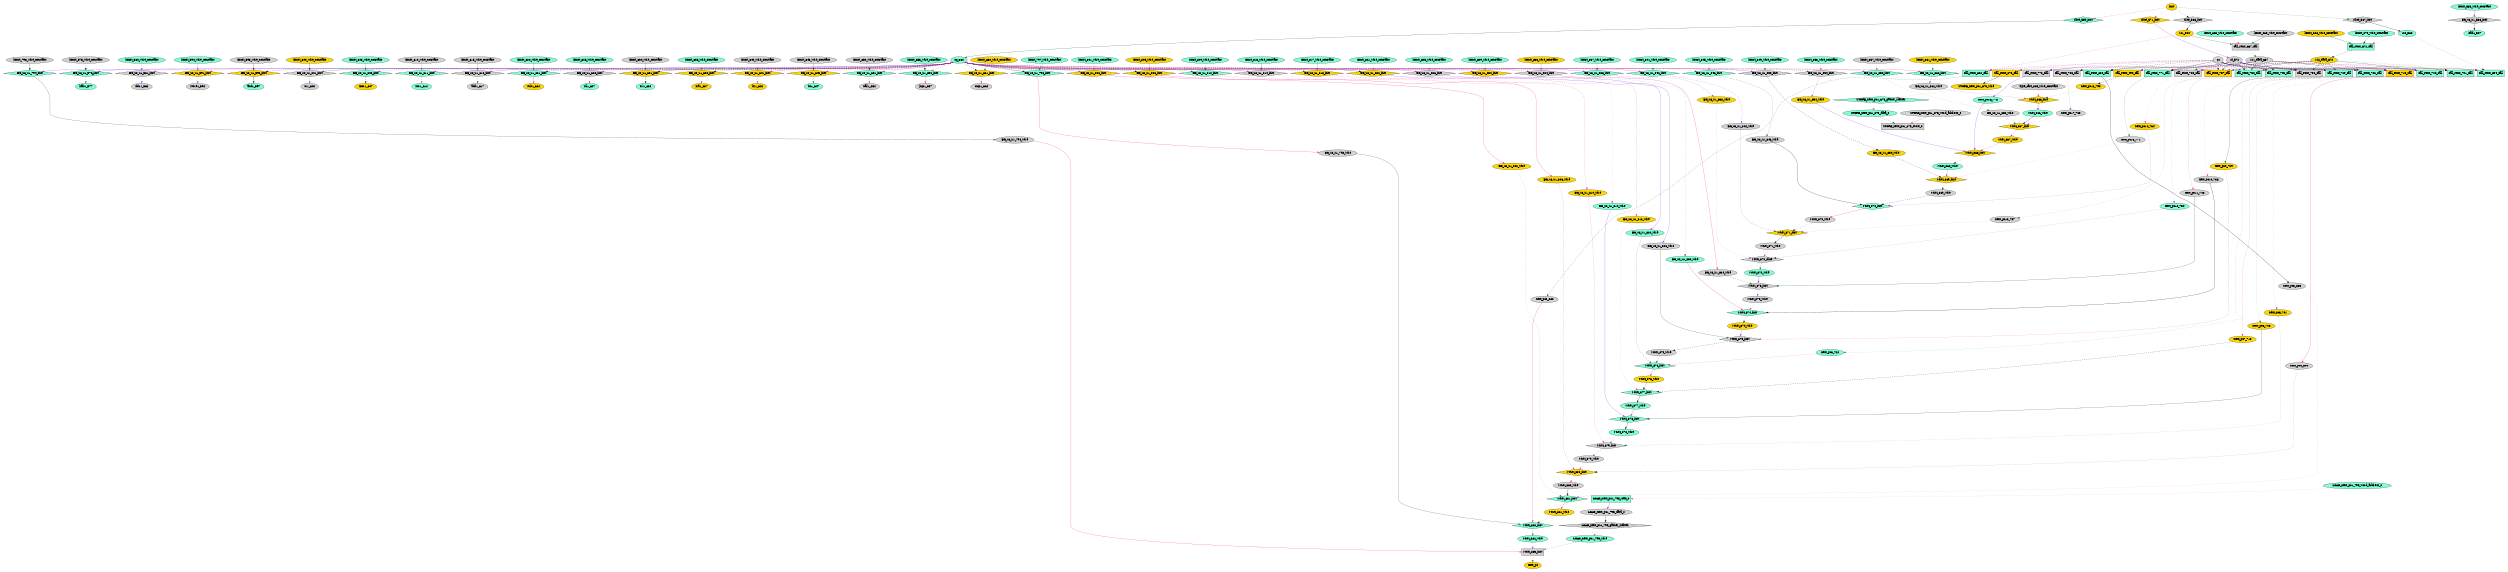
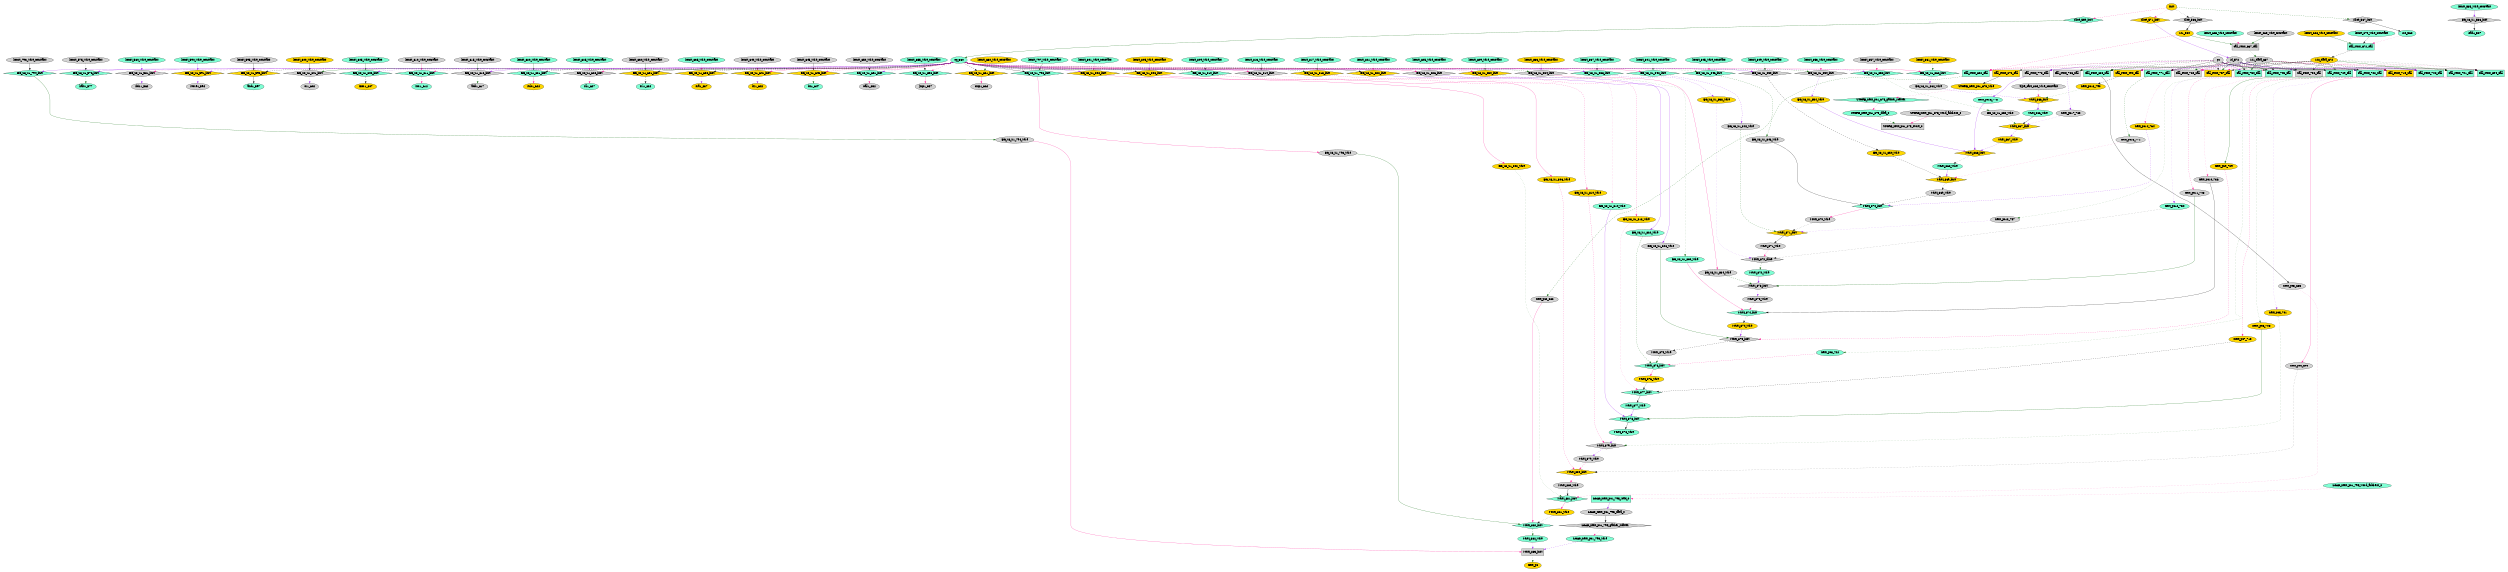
edge "rs2_568" -> "call_stmt_694_call": now "rs2_data_672" -> "call_stmt_694_call"
